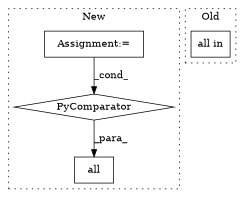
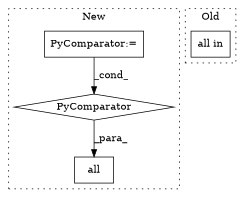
node "Assignment:=": label "Assignment:=" -> "PyComparator:="
